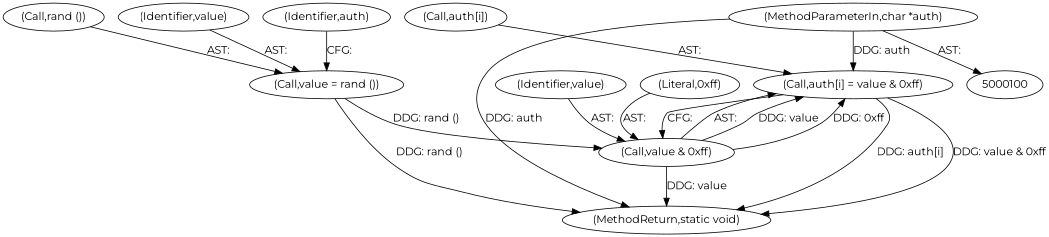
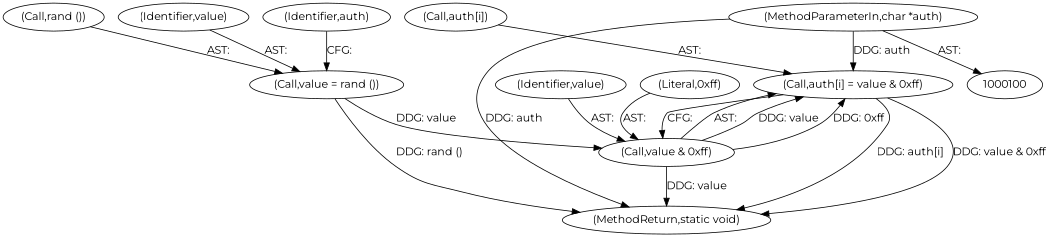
node "5000100": label "5000100" -> "1000100"
edge "(Call,value = rand ())" -> "(Call,value & 0xff)": label "DDG: rand ()" -> "DDG: value"
